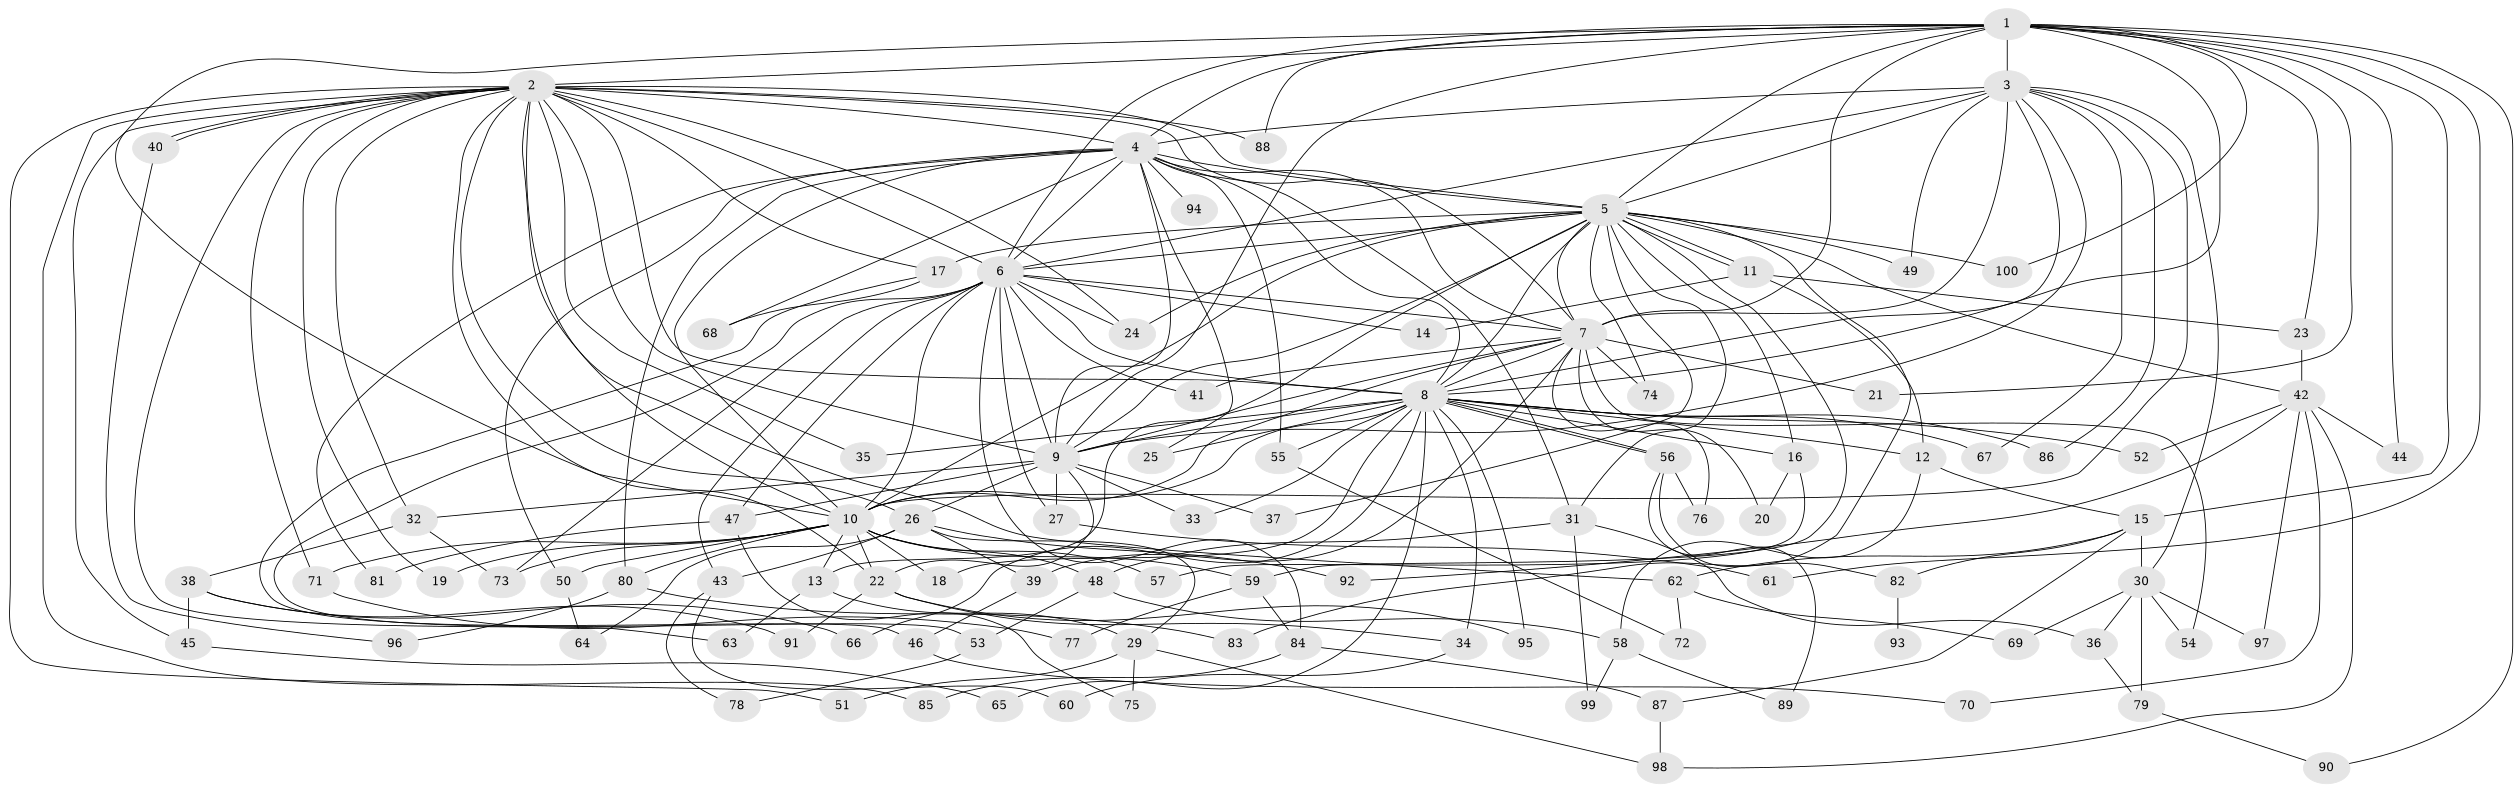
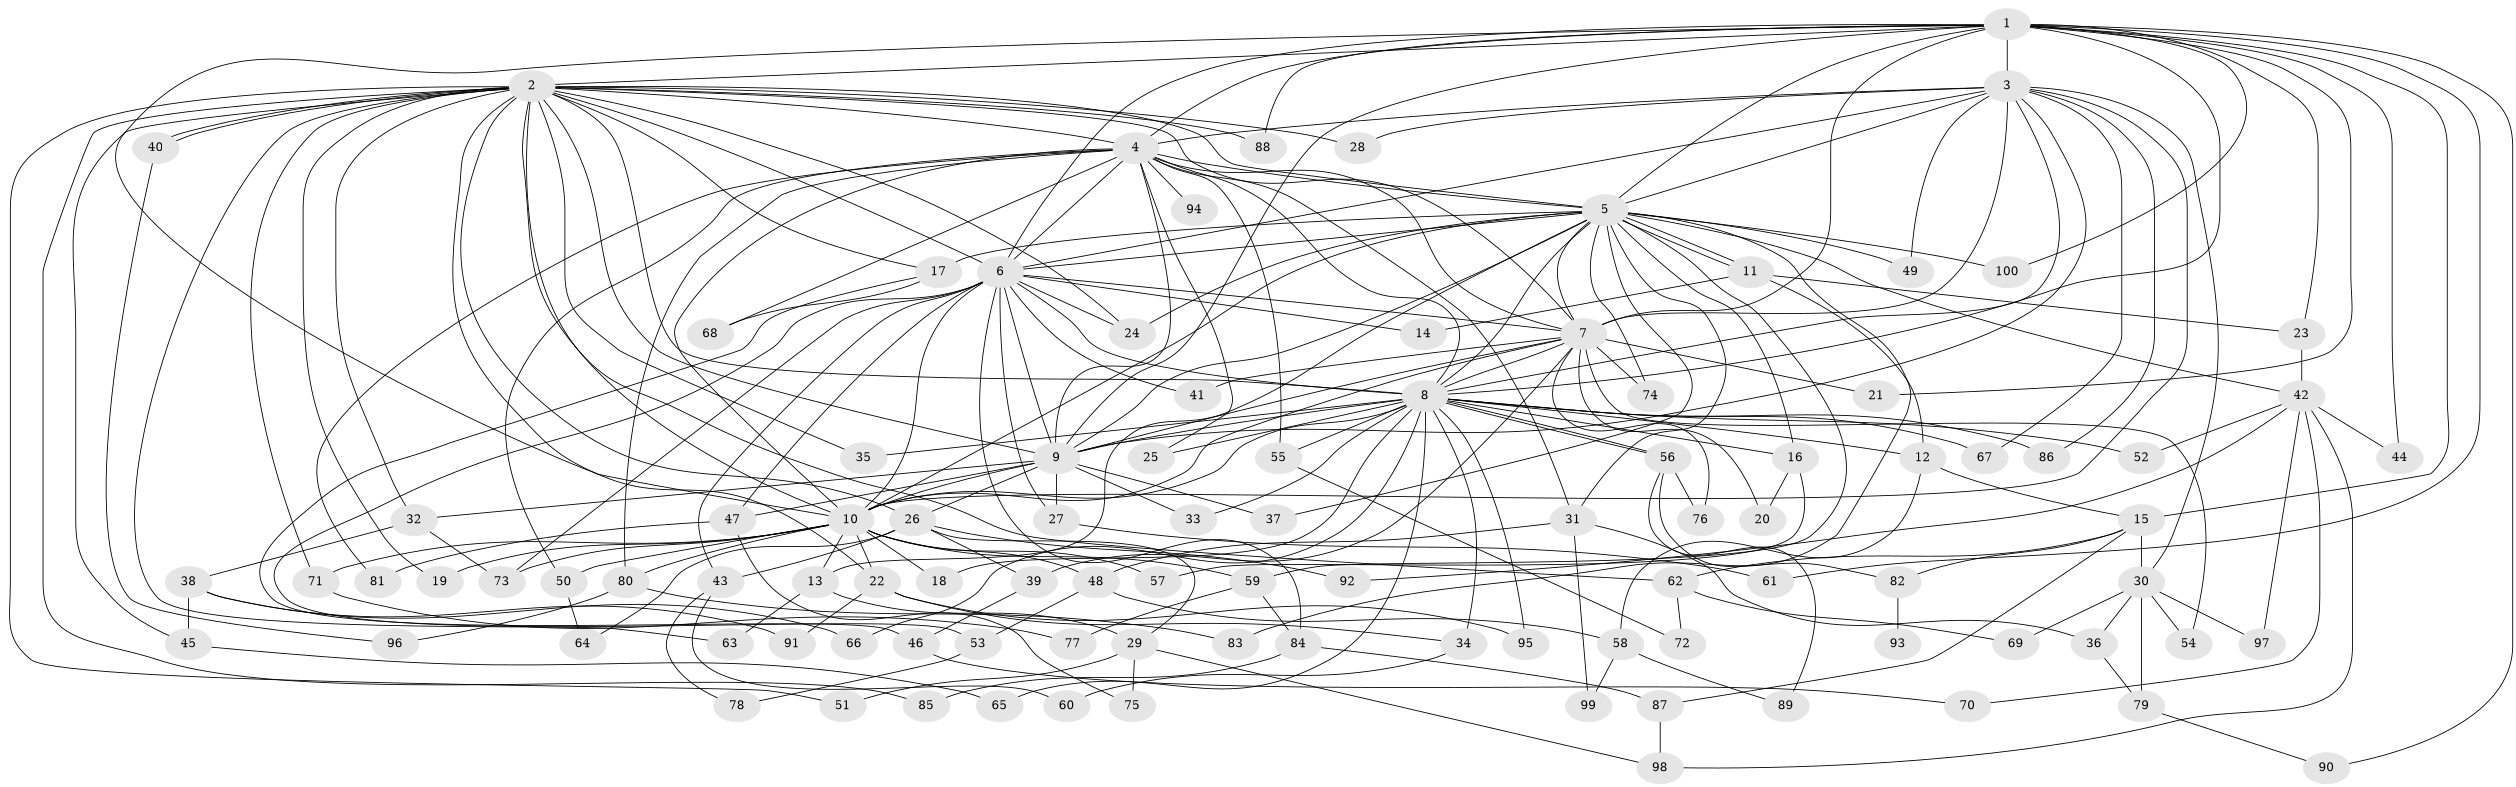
node "28": added
edge "9" -- "22": now "9" -- "10"
